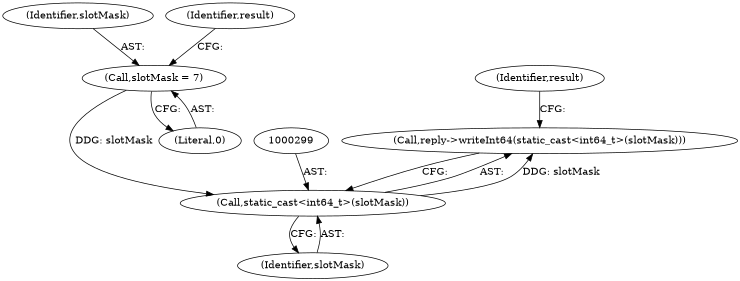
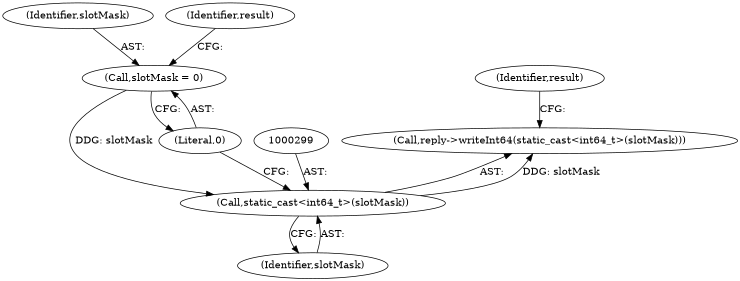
node "(Call,slotMask = 7)": label "(Call,slotMask = 7)" -> "(Call,slotMask = 0)"
edge "(Call,reply->writeInt64(static_cast<int64_t>(slotMask)))" -> "(Call,static_cast<int64_t>(slotMask))": now "(Literal,0)" -> "(Call,static_cast<int64_t>(slotMask))"
